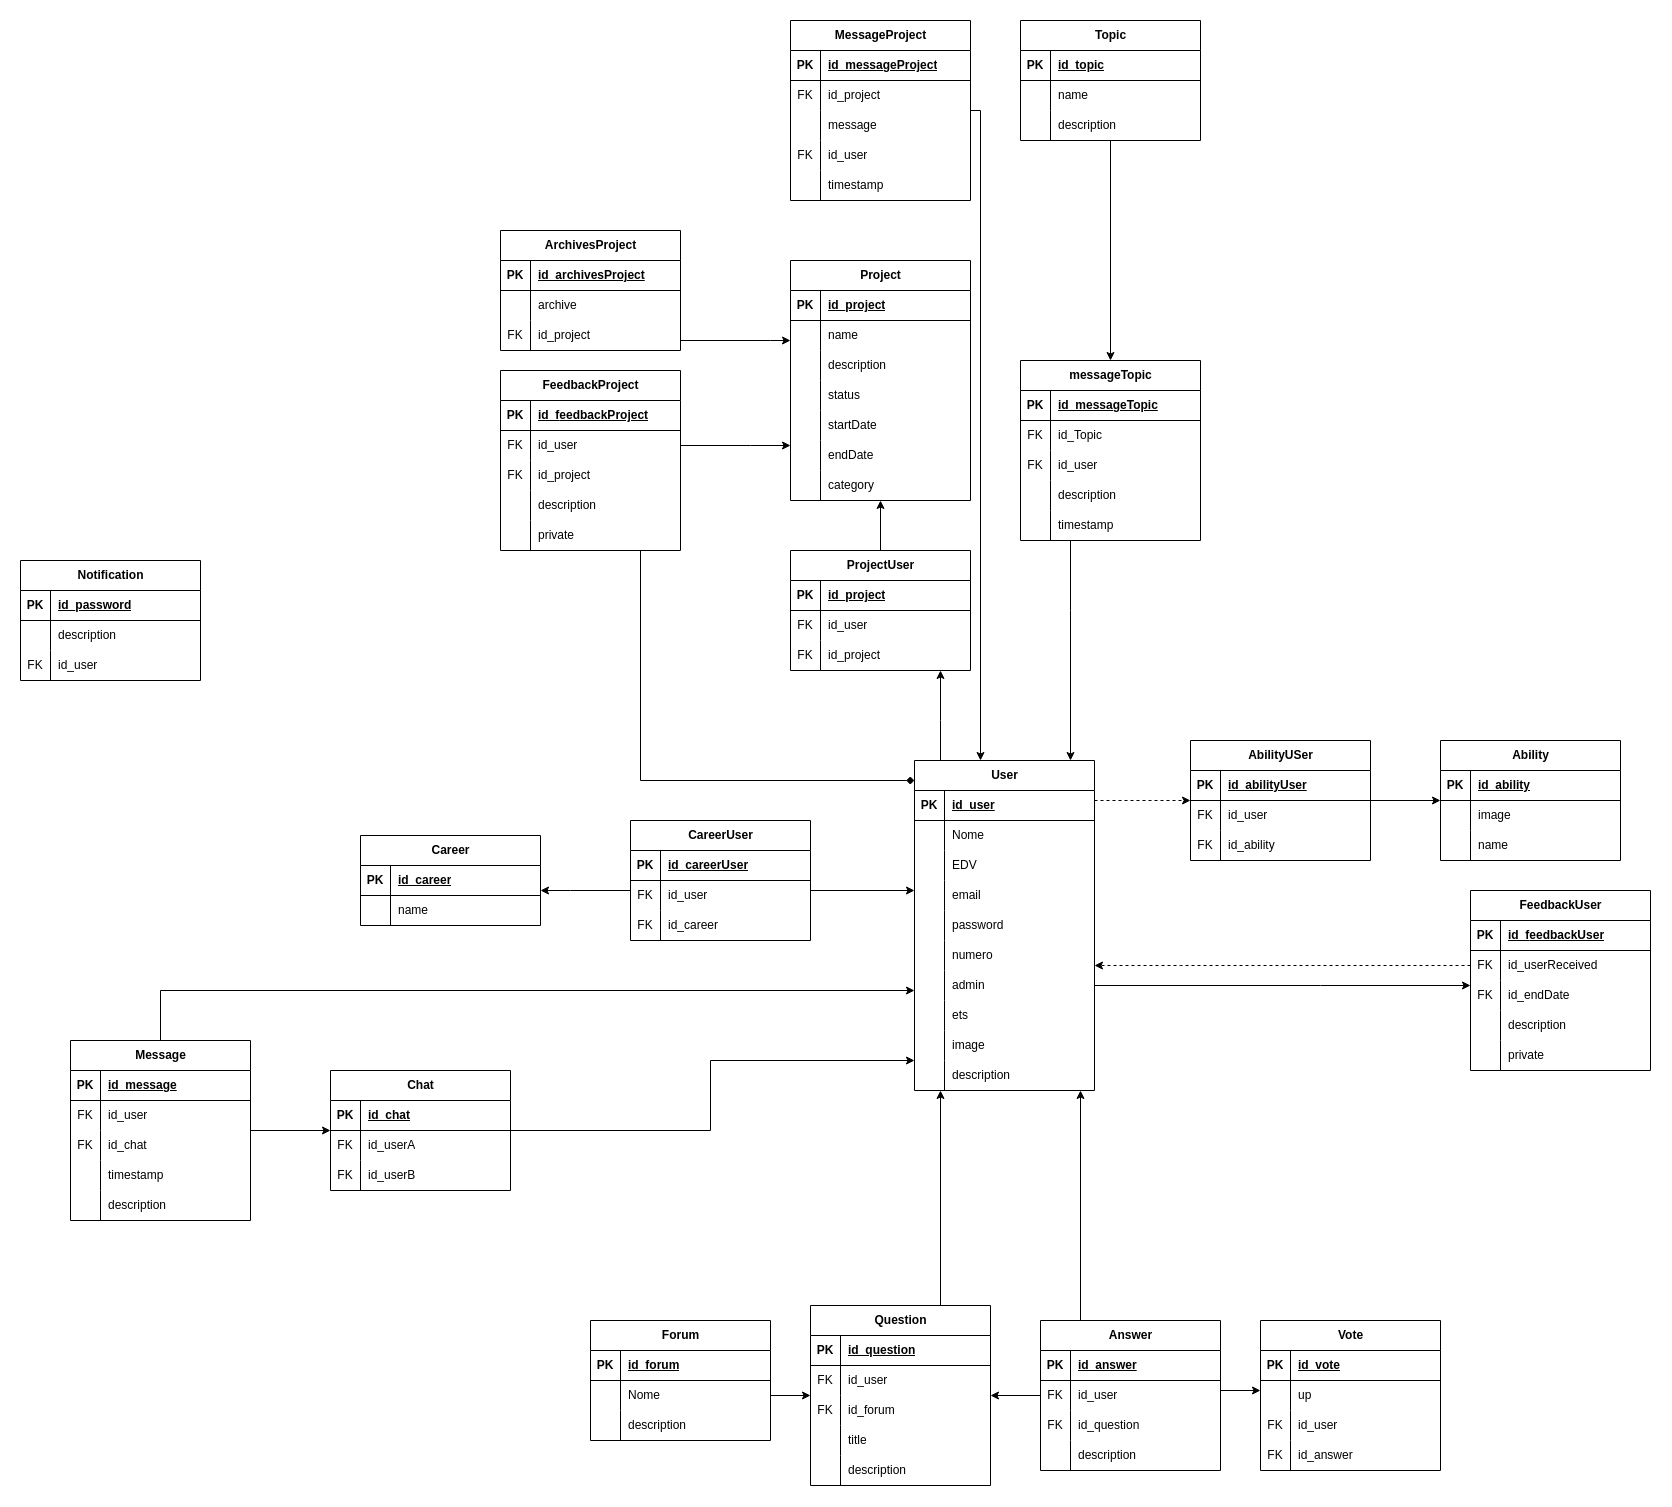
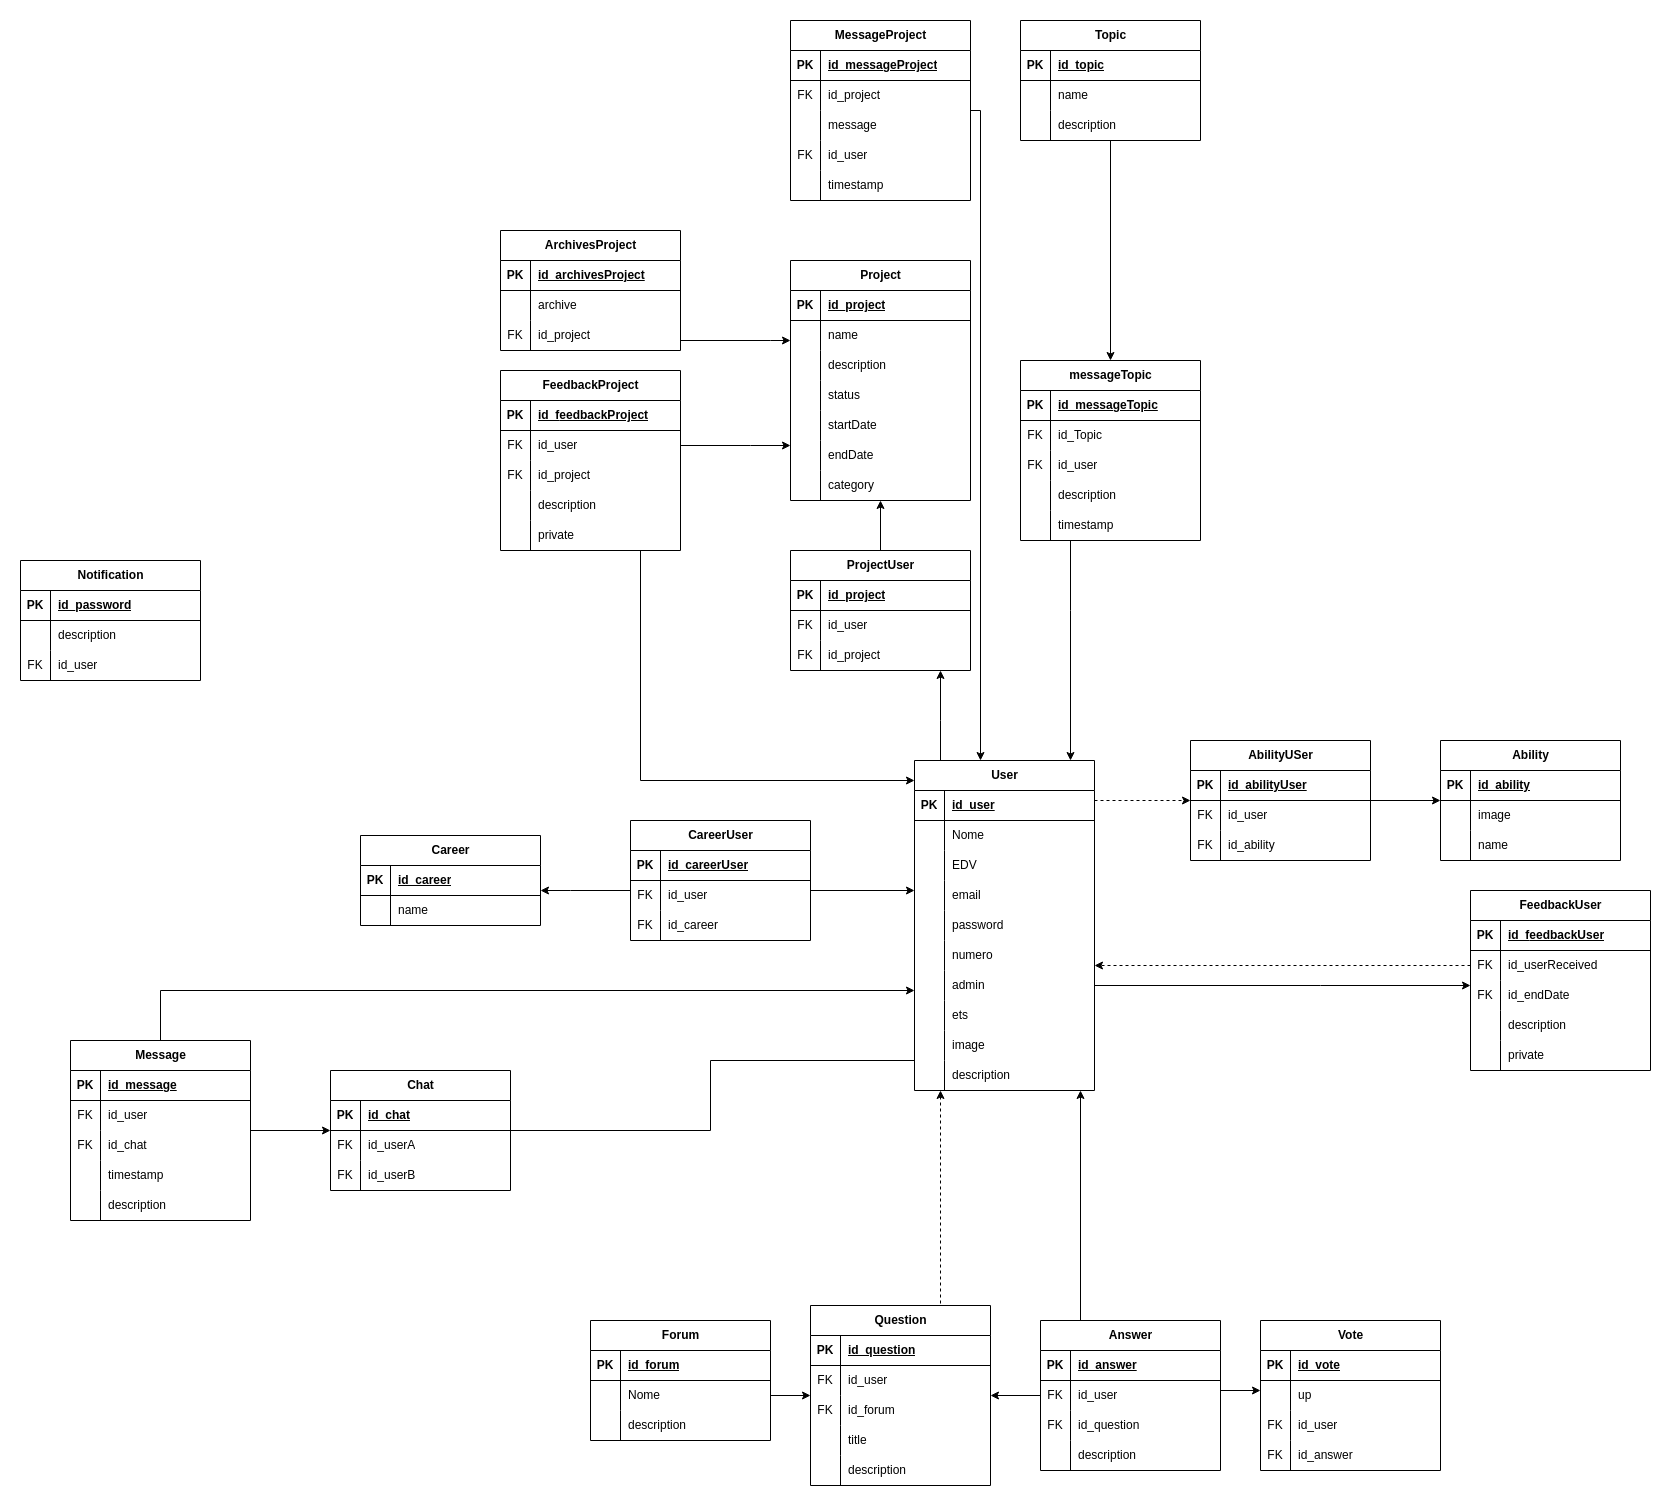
edge "FeedbackProject" -> "User": arrowhead diamond -> classic
edge "Chat" -> "User": arrowhead classic -> none
edge "Question" -> "User": style solid -> dashed
